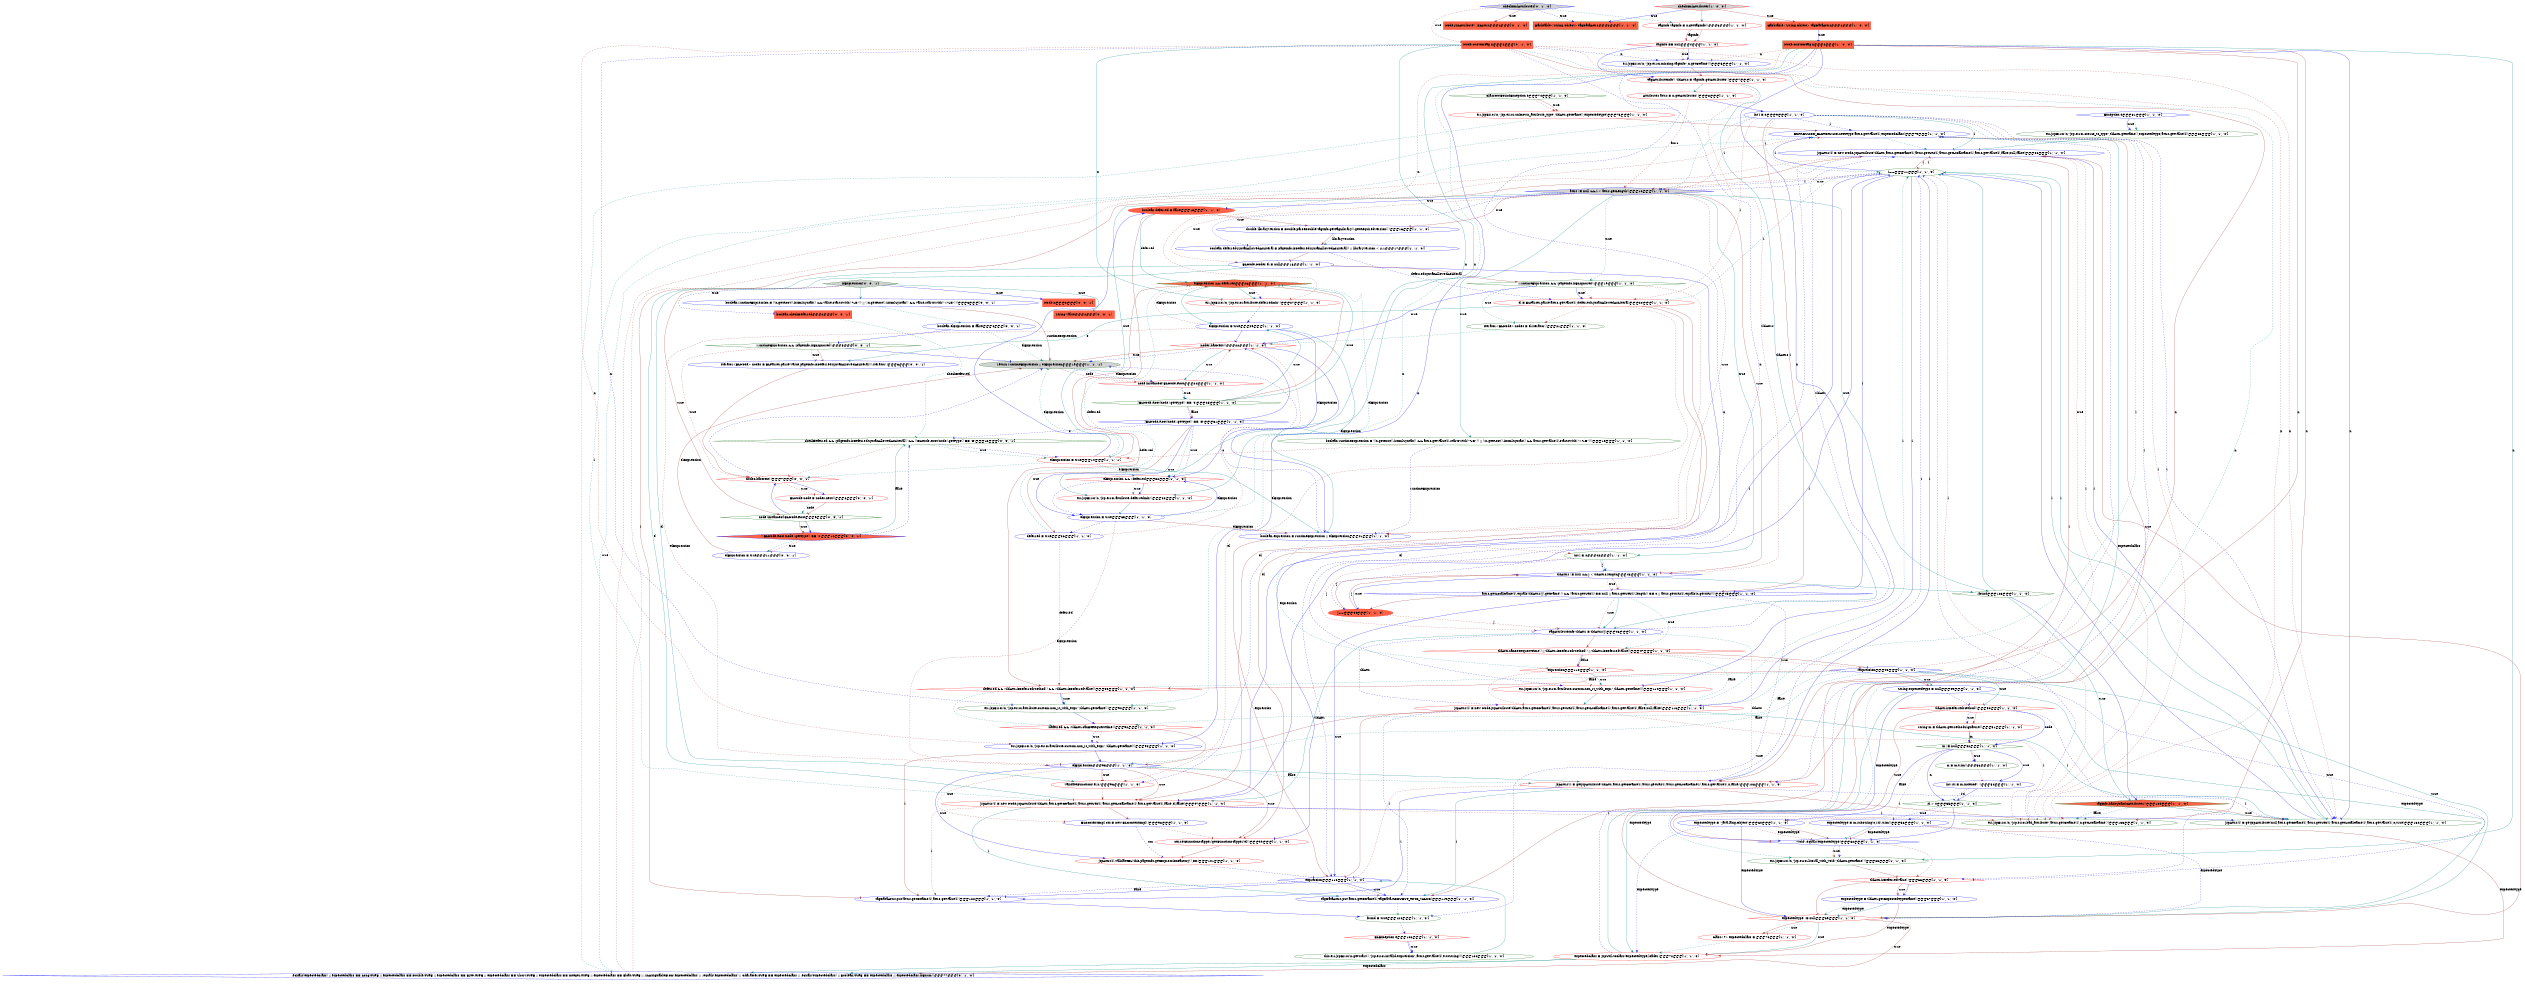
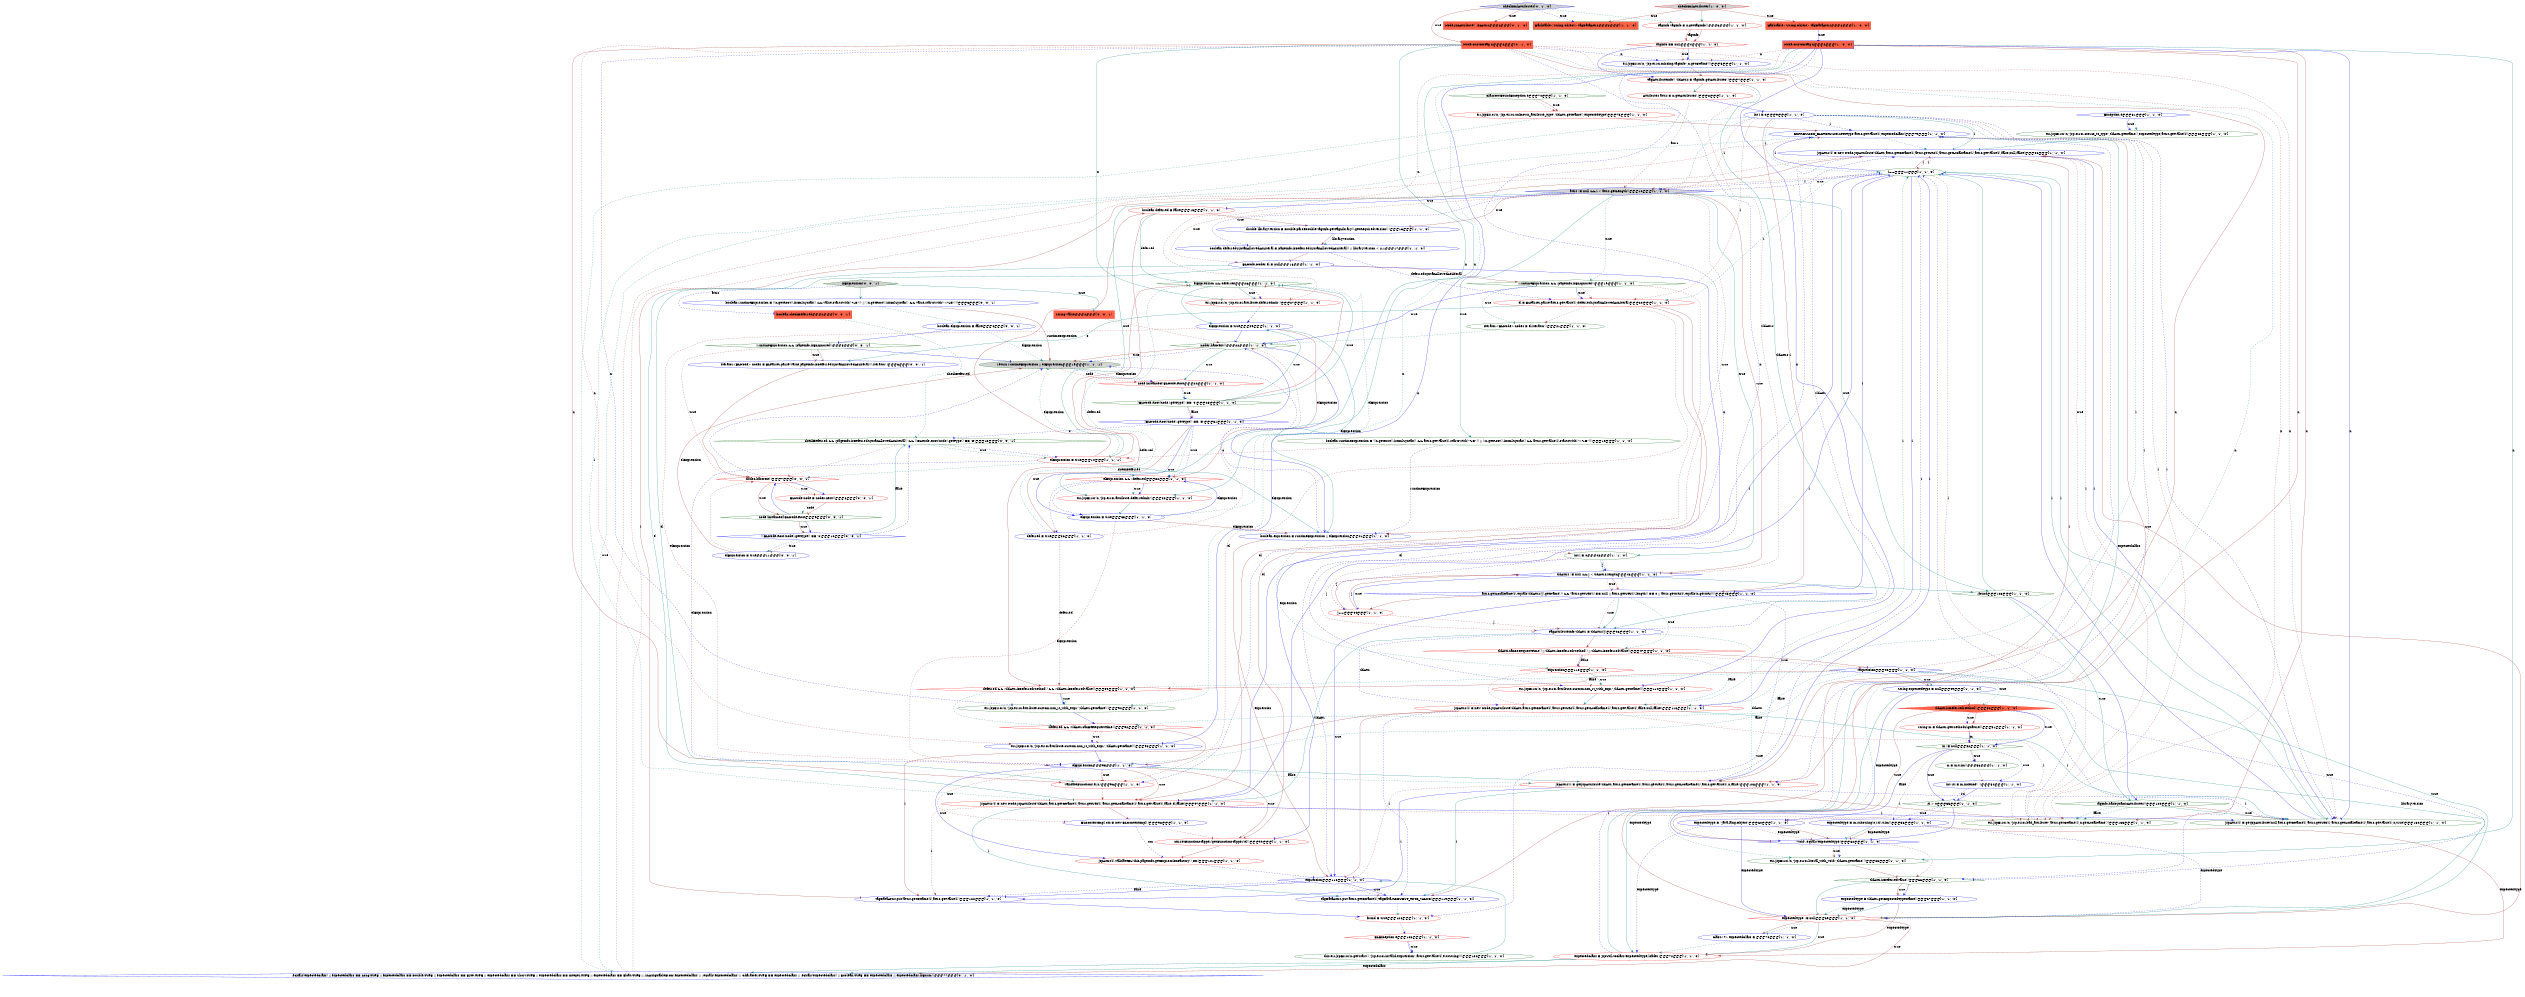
edge "checkXmlAttributes['1', '0', '0']" -> "Hashtable<String,Object> tagDataAttrs@@@2@@@['1', '1', '0']": color blue -> brown
edge "checkXmlAttributes['0', '1', '0']" -> "Node.CustomTag n@@@2@@@['0', '1', '0']": style dashed -> solid
node "Node.CustomTag n@@@2@@@['1', '0', '0']": color darkgreen -> blue
edge "Attributes attrs = n.getAttributes()@@@8@@@['1', '1', '0']" -> "int i = 0@@@9@@@['1', '1', '0']": arrowhead normal -> tee
edge "Node.CustomTag n@@@2@@@['0', '1', '0']" -> "validateFunctions(el,n)@@@96@@@['1', '1', '0']": added, label "n"
node "boolean deferred = false@@@15@@@['1', '1', '0']": fillcolor tomato -> white
node "elExpression && deferred@@@26@@@['1', '1', '0']": fillcolor tomato -> white
edge "isExpression['0', '0', '1']" -> "boolean checkDeferred@@@2@@@['0', '0', '1']": label "true" -> "attrs"
node "Node n@@@2@@@['0', '0', '1']": removed
edge "elExpression = true@@@29@@@['1', '1', '0']" -> "elExpression && deferred@@@26@@@['1', '1', '0']": removed, label "elExpression"
edge "elExpression = true@@@14@@@['1', '1', '1']" -> "boolean deferred = false@@@15@@@['1', '1', '0']": color blue -> brown
node "nodes.hasNext()@@@22@@@['1', '1', '0']": color red -> darkgreen
edge "isExpression['0', '0', '1']" -> "node instanceof ELNode.Root@@@9@@@['0', '0', '1']": now "nodes.hasNext()@@@7@@@['0', '0', '1']" -> "node instanceof ELNode.Root@@@9@@@['0', '0', '1']"
edge "node instanceof ELNode.Root@@@24@@@['1', '1', '0']" -> "nodes.hasNext()@@@22@@@['1', '1', '0']": now "String value@@@2@@@['0', '0', '1']" -> "nodes.hasNext()@@@22@@@['1', '1', '0']"
edge "elExpression = true@@@29@@@['1', '1', '0']" -> "elExpression && !deferred@@@32@@@['1', '1', '0']": color blue -> brown
edge "elExpression = true@@@14@@@['1', '1', '1']" -> "elExpression && !deferred@@@32@@@['1', '1', '0']": label "elExpression" -> "checkDeferred"
edge "elExpression = true@@@11@@@['0', '0', '1']" -> "nodes.hasNext()@@@7@@@['0', '0', '1']": added
edge "elExpression = true@@@35@@@['1', '1', '0']" -> "deferred = true@@@36@@@['1', '1', '0']": now "elExpression && !deferred@@@32@@@['1', '1', '0']" -> "deferred = true@@@36@@@['1', '1', '0']"
node "((ELNode.Root)node).getType() == '$'@@@10@@@['0', '0', '1']": fillcolor tomato -> white
edge "elExpression = true@@@14@@@['1', '1', '1']" -> "elExpression@@@95@@@['1', '1', '0']": added, label "elExpression"
node "j++@@@44@@@['1', '1', '0']": fillcolor tomato -> white
edge "!expression@@@48@@@['1', '1', '0']" -> "tldAttr.isDeferredMethod()@@@50@@@['1', '1', '0']": style solid -> dashed
edge "String expectedType = null@@@49@@@['1', '1', '0']" -> "tldAttr.isDeferredMethod()@@@50@@@['1', '1', '0']": color blue -> brown
node "tldAttr.isDeferredMethod()@@@50@@@['1', '1', '0']": fillcolor white -> tomato
edge "tldAttr.isDeferredMethod()@@@50@@@['1', '1', '0']" -> "m != null@@@52@@@['1', '1', '0']": label "node" -> "true"
edge "m != null@@@52@@@['1', '1', '0']" -> "int rti = m.indexOf(' ')@@@54@@@['1', '1', '0']": style solid -> dashed
edge "m != null@@@52@@@['1', '1', '0']" -> "rti > 0@@@55@@@['1', '1', '0']": label "n" -> "true"
node "tagInfo.hasDynamicAttributes()@@@129@@@['1', '1', '0']": fillcolor tomato -> white
edge "String expectedType = null@@@49@@@['1', '1', '0']" -> "expectedType != null@@@69@@@['1', '1', '0']": label "expectedType" -> "libraryVersion"
node "tldAttr.isDeferredValue()@@@66@@@['1', '1', '0']": color red -> darkgreen
edge "tldAttr.isDeferredValue()@@@66@@@['1', '1', '0']" -> "expectedType != null@@@69@@@['1', '1', '0']": color brown -> teal
node "found = true@@@124@@@['1', '1', '0']": color darkgreen -> red
node "Class<?> expectedClass = @@@70@@@['1', '1', '0']": color red -> blue
